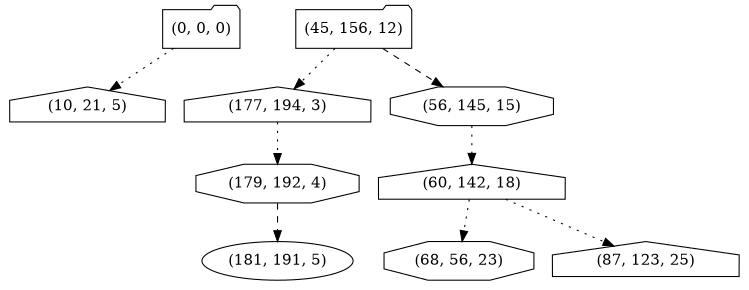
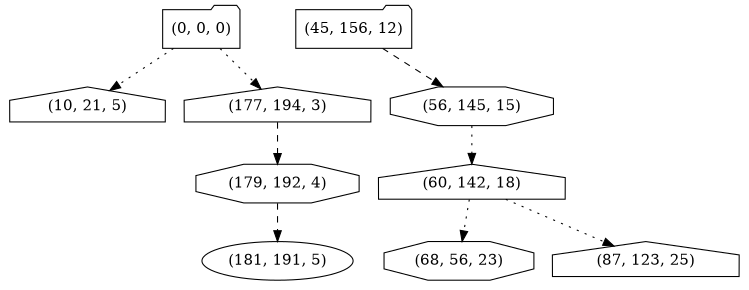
edge "(45, 156, 12)" -> "(177, 194, 3)": now "(0, 0, 0)" -> "(177, 194, 3)"
edge "(177, 194, 3)" -> "(179, 192, 4)": style dotted -> dashed
